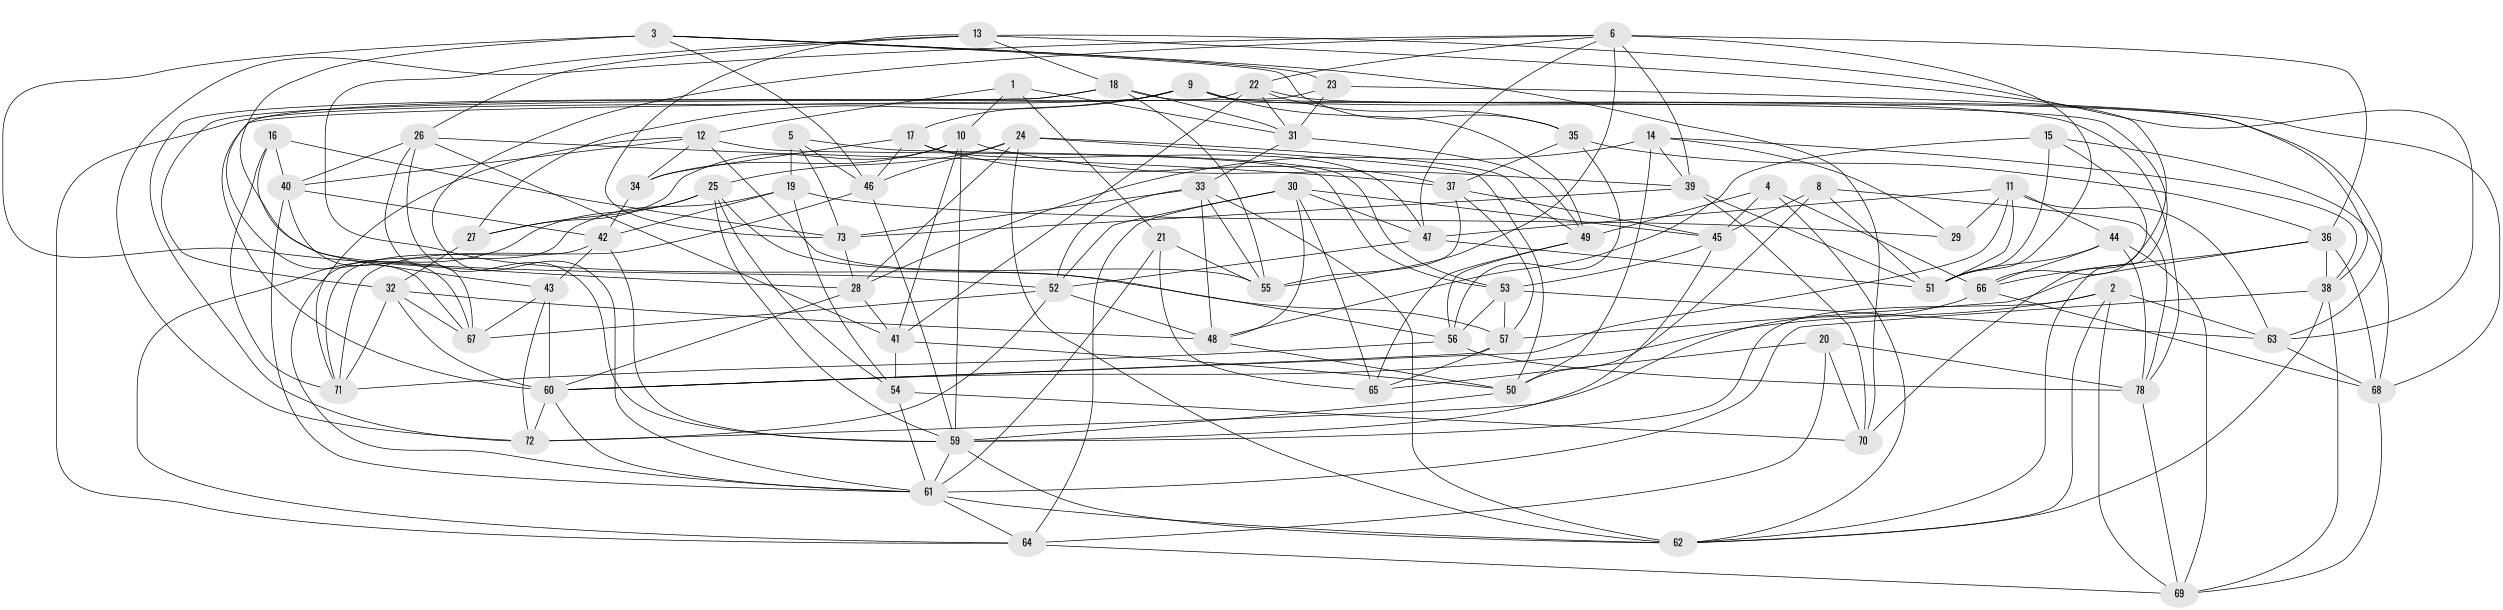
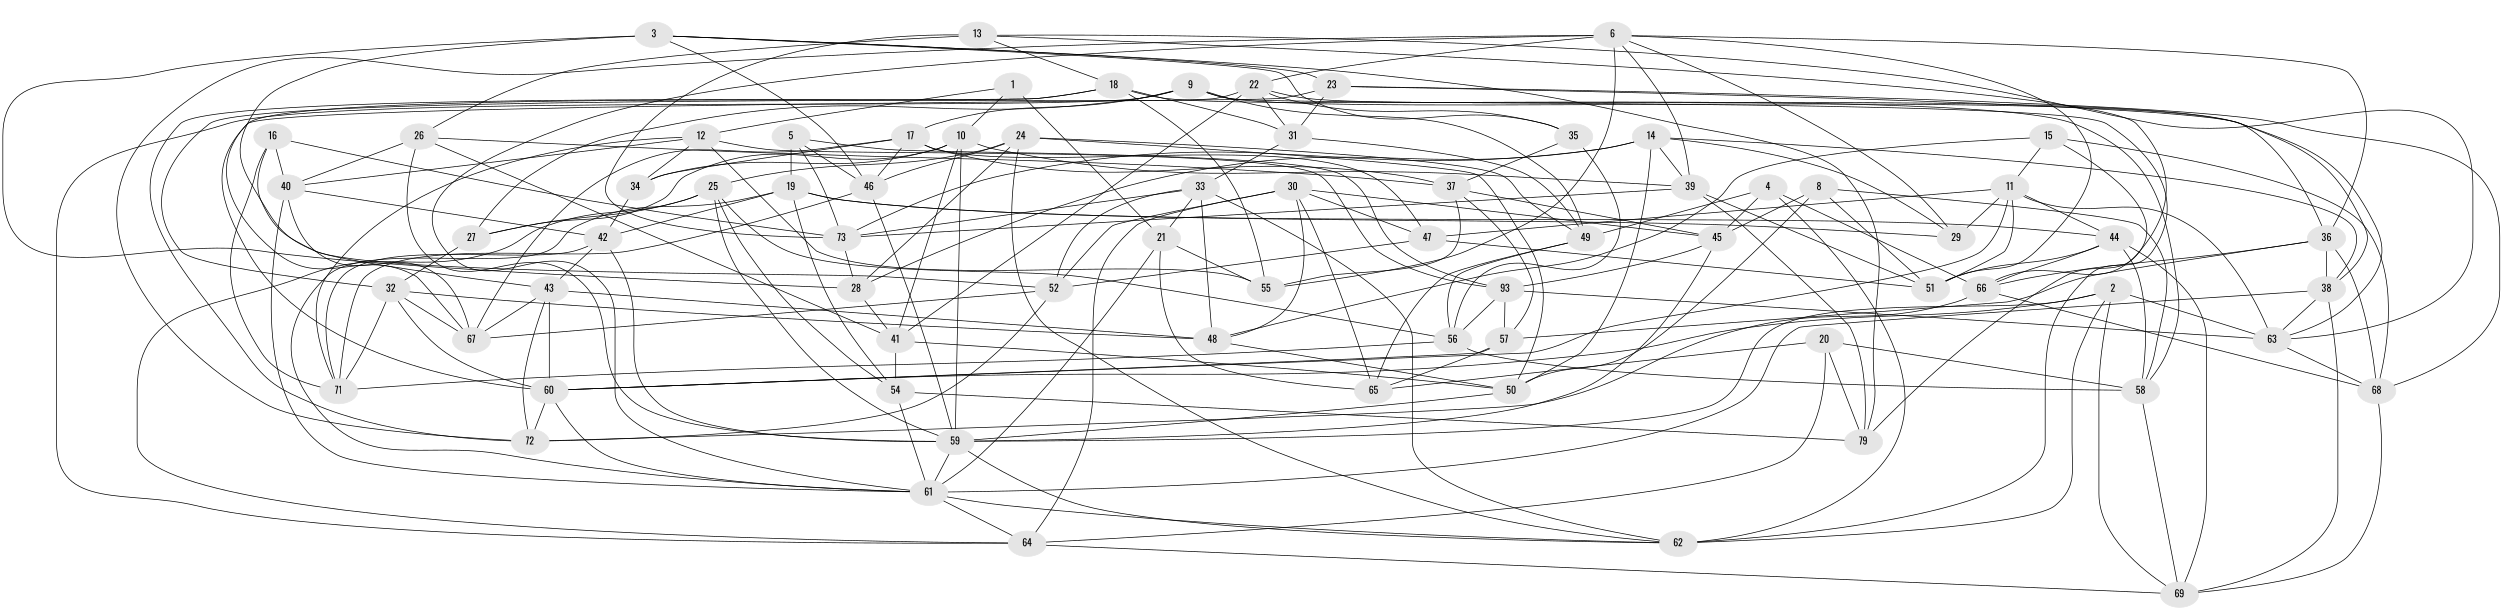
edge "6" -- "47": now "6" -- "29"
edge "1" -- "31": removed
edge "14" -- "73": added
edge "35" -- "36": now "23" -- "36"
edge "19" -- "44": added
edge "33" -- "55": now "33" -- "21"
edge "15" -- "51": now "15" -- "11"
edge "13" -- "57": removed
edge "26" -- "67": now "17" -- "67"
node "53": label "53" -> "93"
edge "52" -- "48": now "43" -- "48"
edge "28" -- "60": removed
node "78": label "78" -> "58"
node "70": label "70" -> "79"
edge "38" -- "62": now "38" -- "63"
